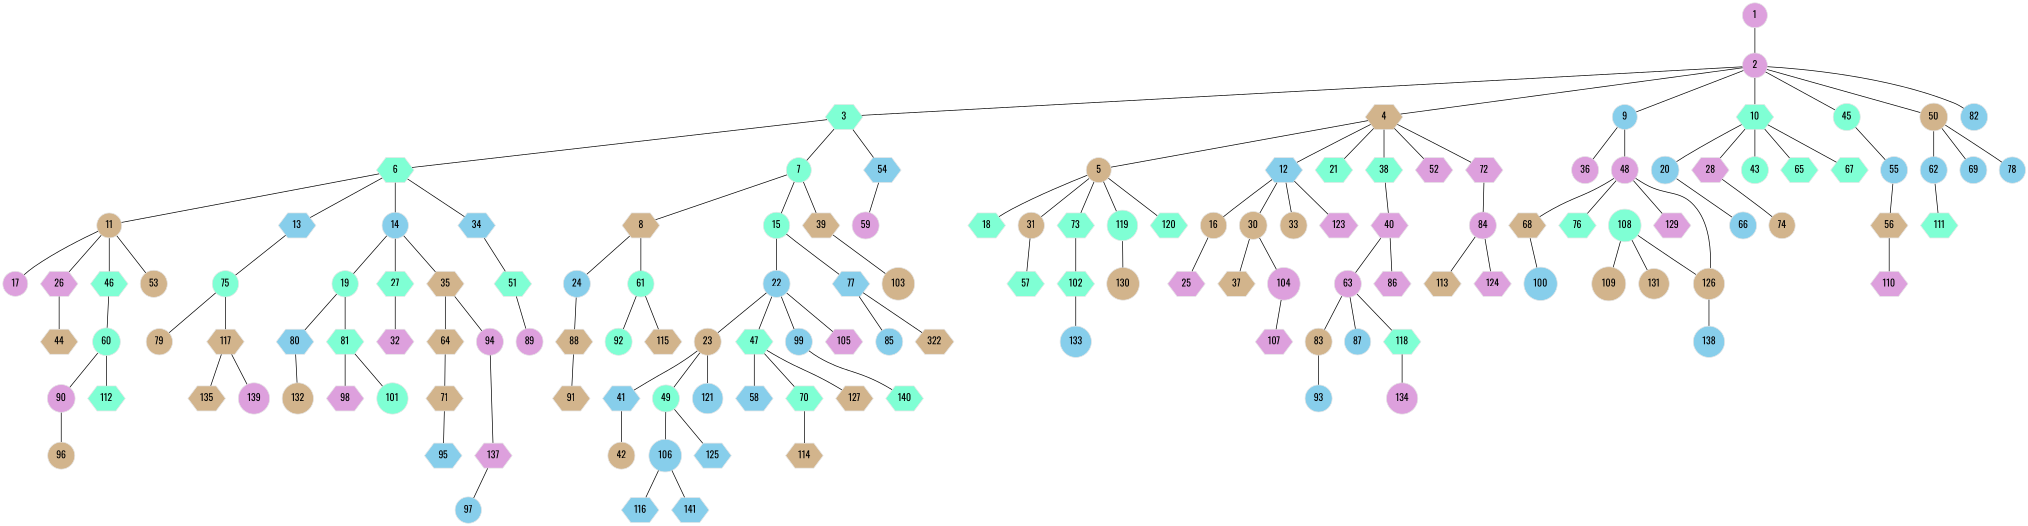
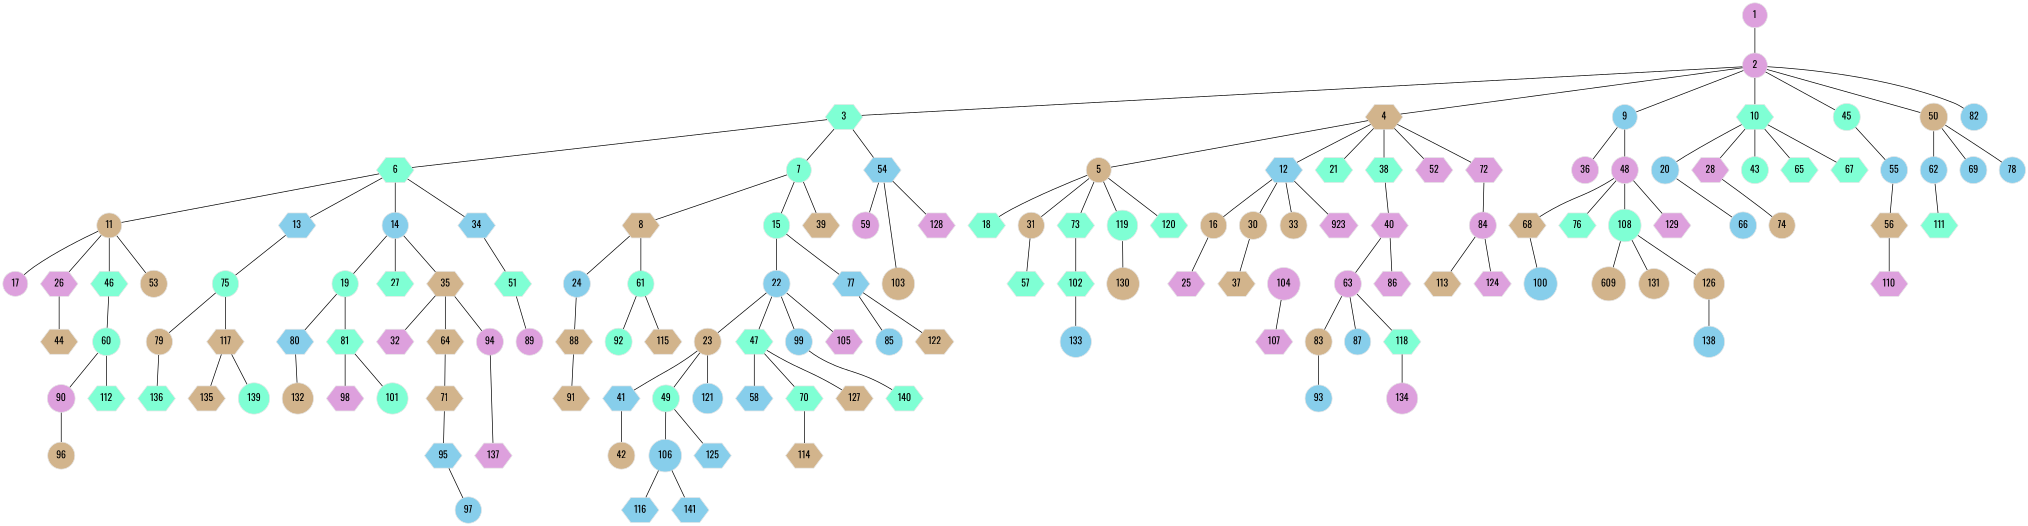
edge "48" -- "126": now "48" -- "108"
node "128": added
node "123": label "123" -> "923"
edge "39" -- "103": now "54" -- "103"
edge "30" -- "104": removed
node "109": label "109" -> "609"
edge "27" -- "32": now "35" -- "32"
node "322": label "322" -> "122"
node "136": added
node "139": fillcolor plum -> aquamarine
edge "137" -- "97": now "95" -- "97"
